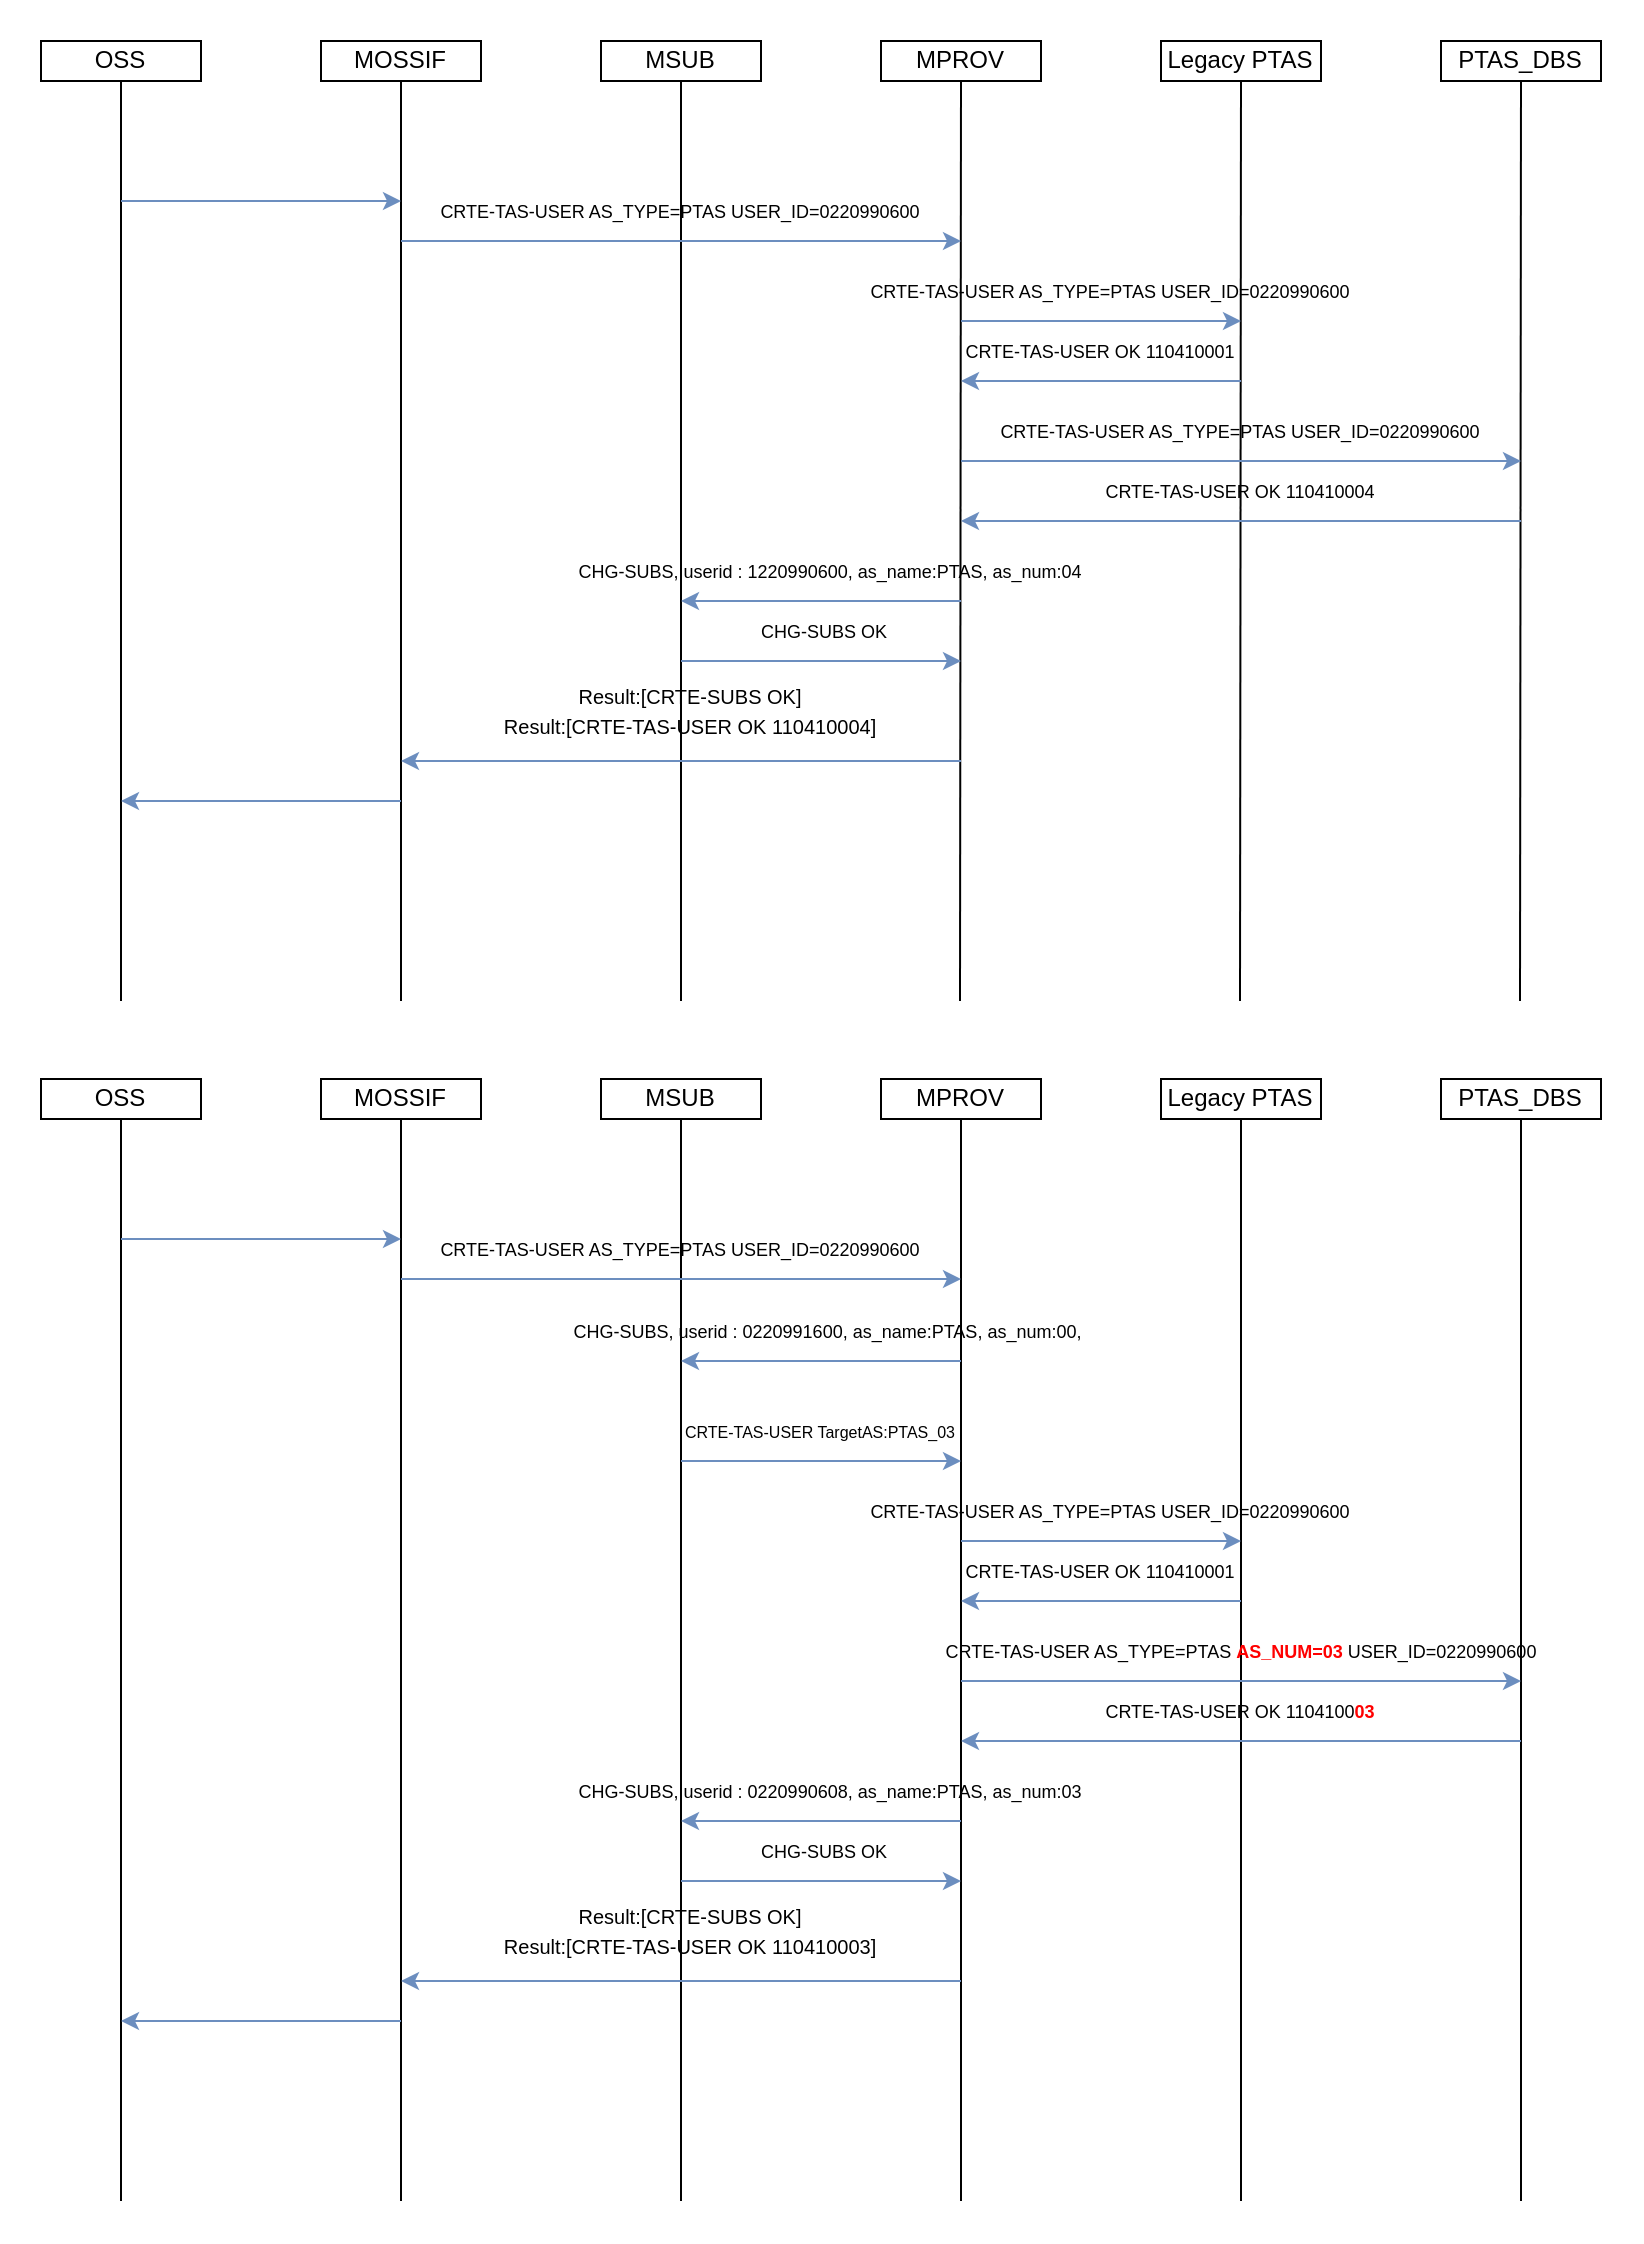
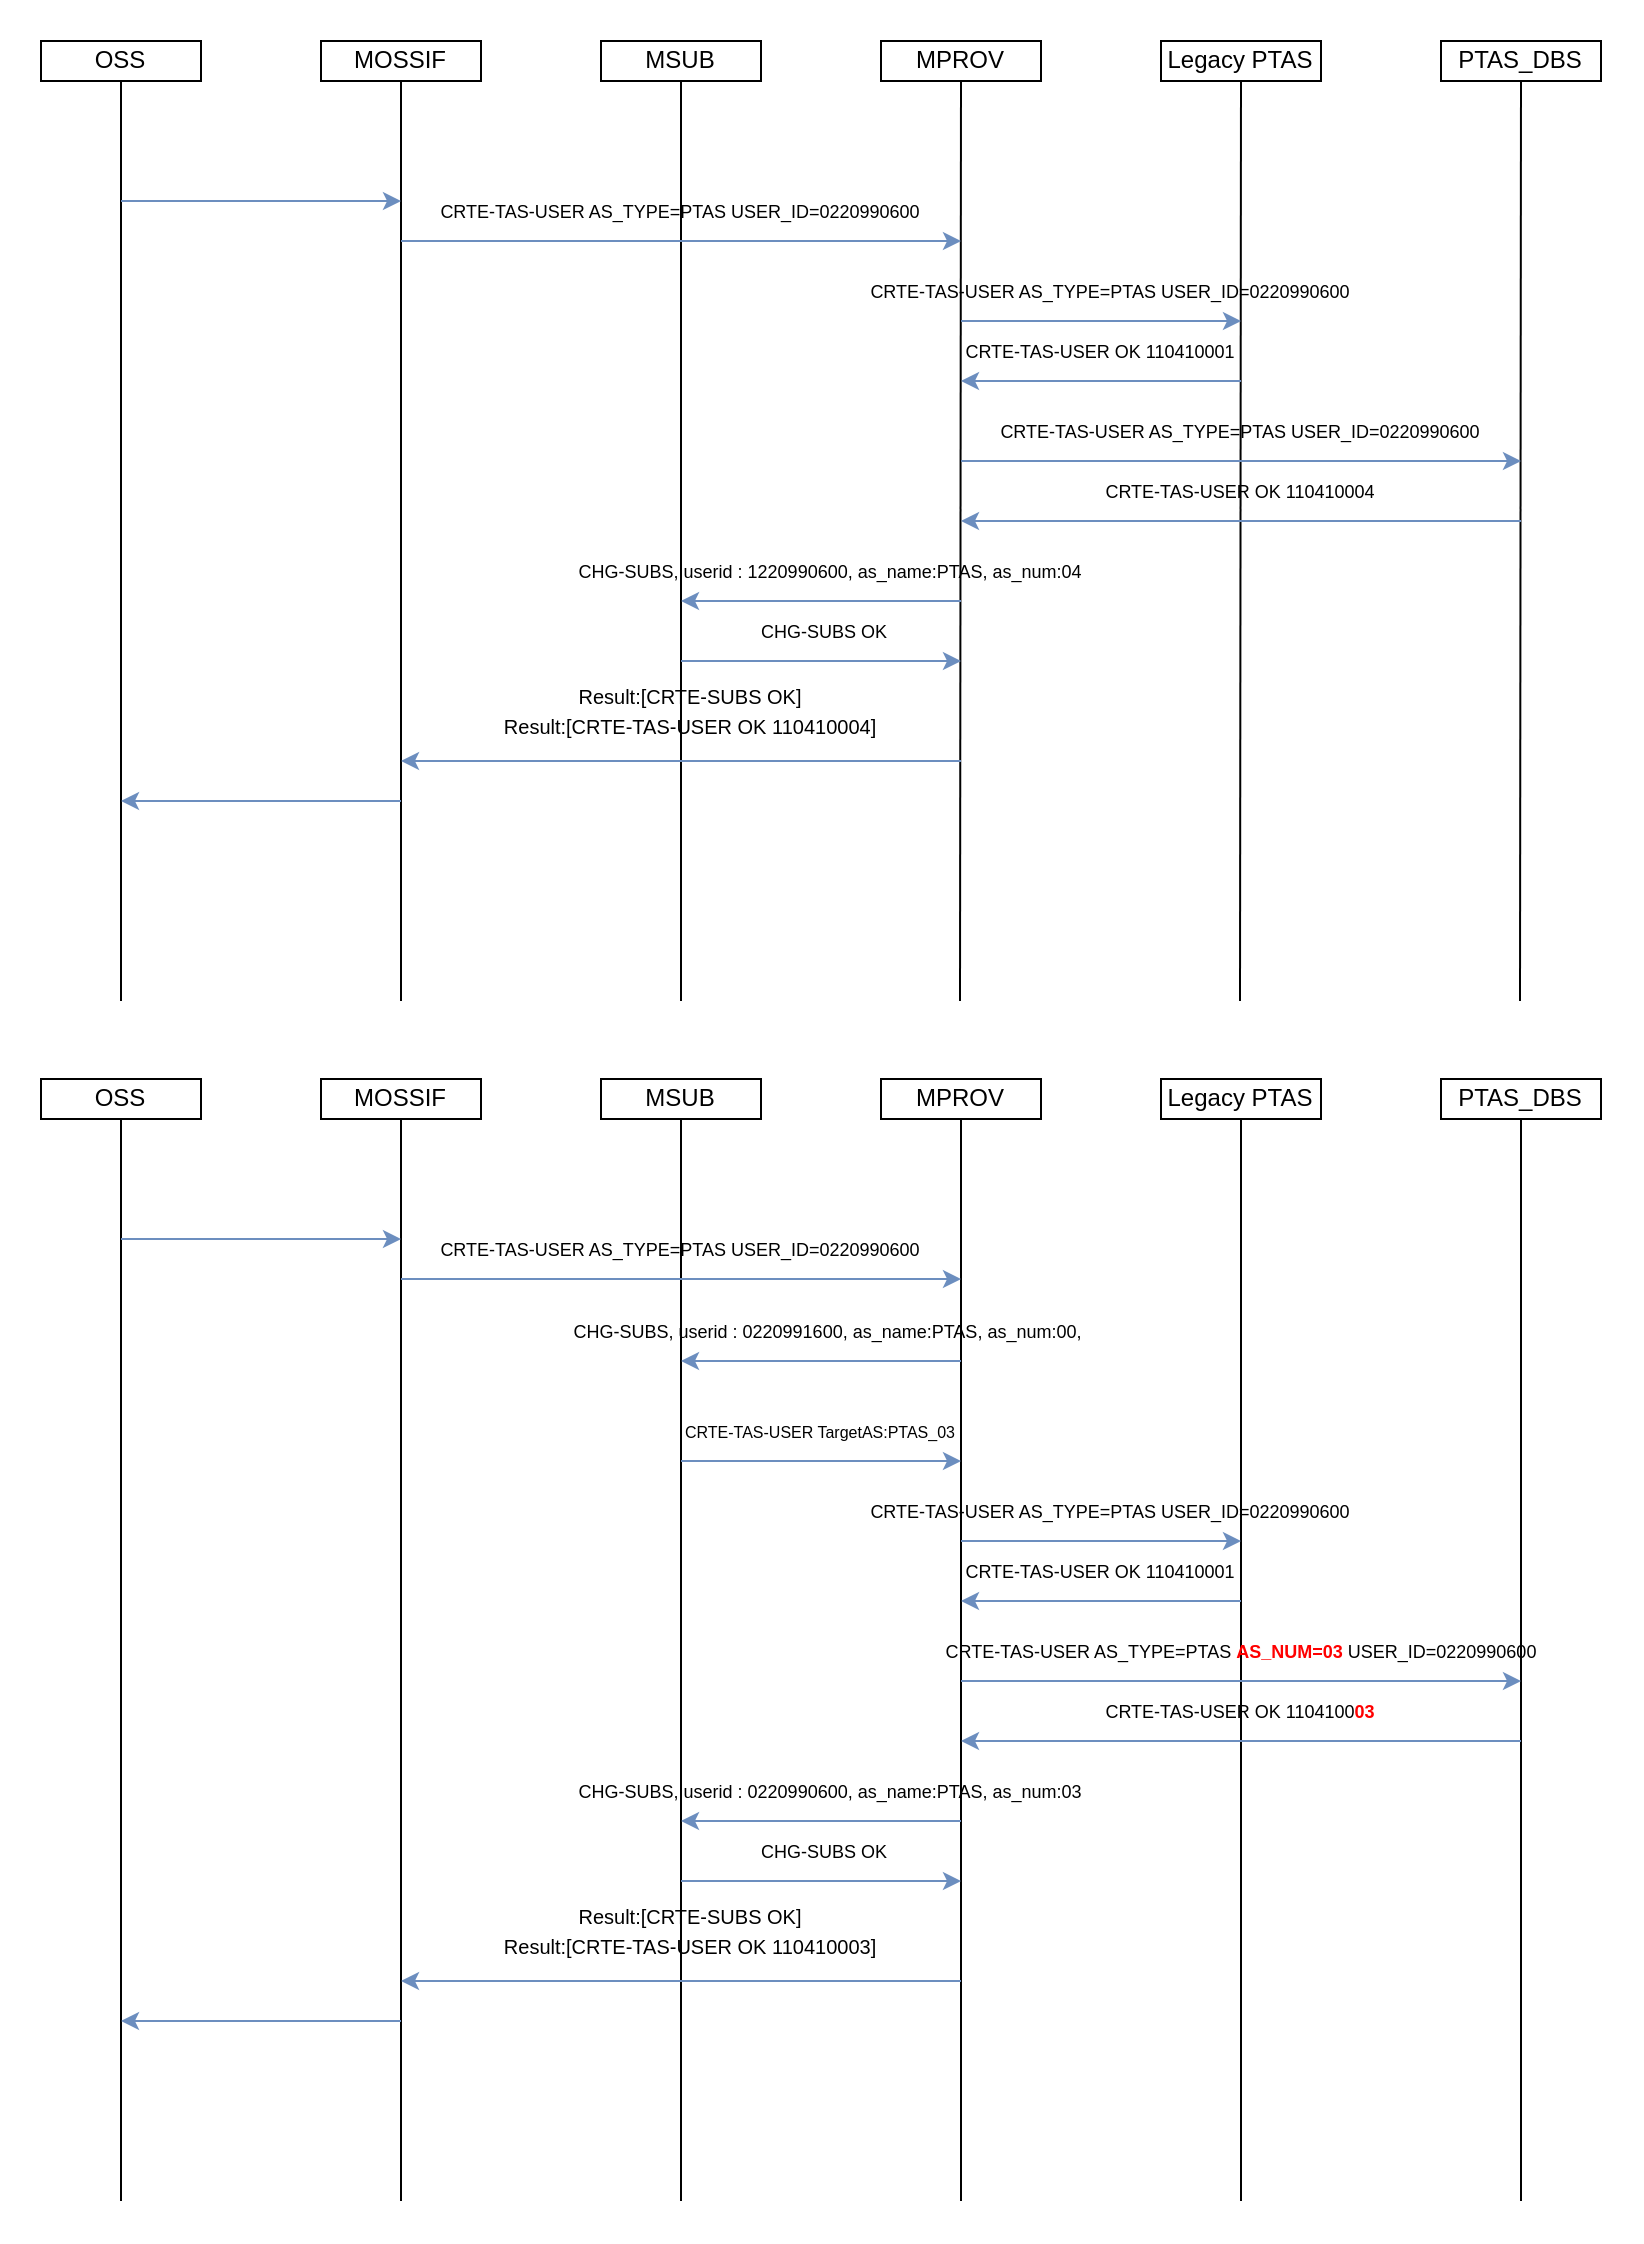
node "CHG-SUBS, userid : 0220990608, as_name:PTAS, as_num:03": label "CHG-SUBS, userid : 0220990608, as_name:PTAS, as_num:03" -> "CHG-SUBS, userid : 0220990600, as_name:PTAS, as_num:03"
